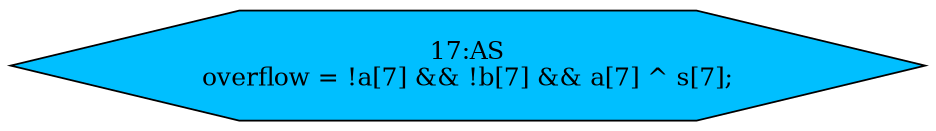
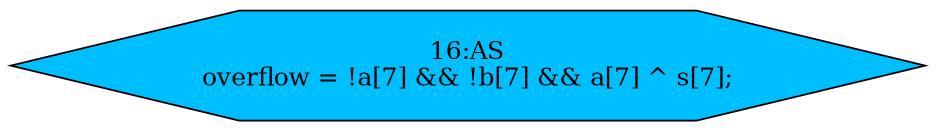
node "17:AS overflow = !a[7] && !b[7] && a[7] ^ s[7];": label "17:AS overflow = !a[7] && !b[7] && a[7] ^ s[7];" -> "16:AS overflow = !a[7] && !b[7] && a[7] ^ s[7];"
